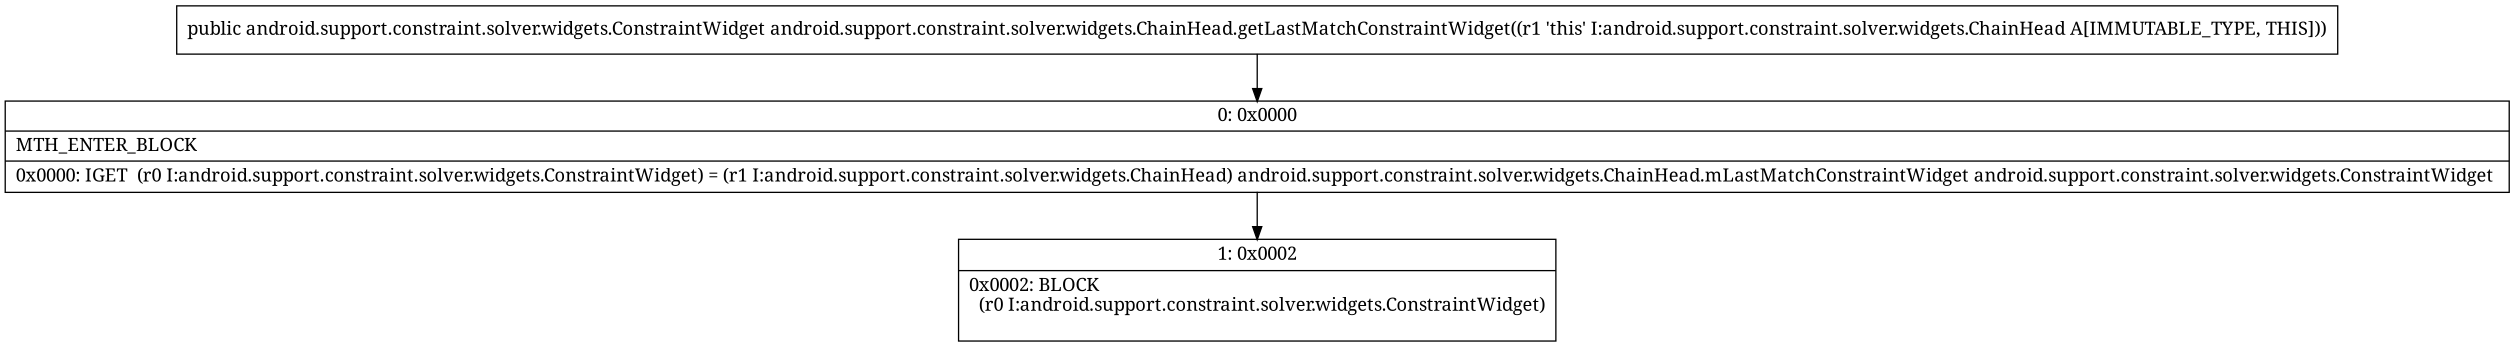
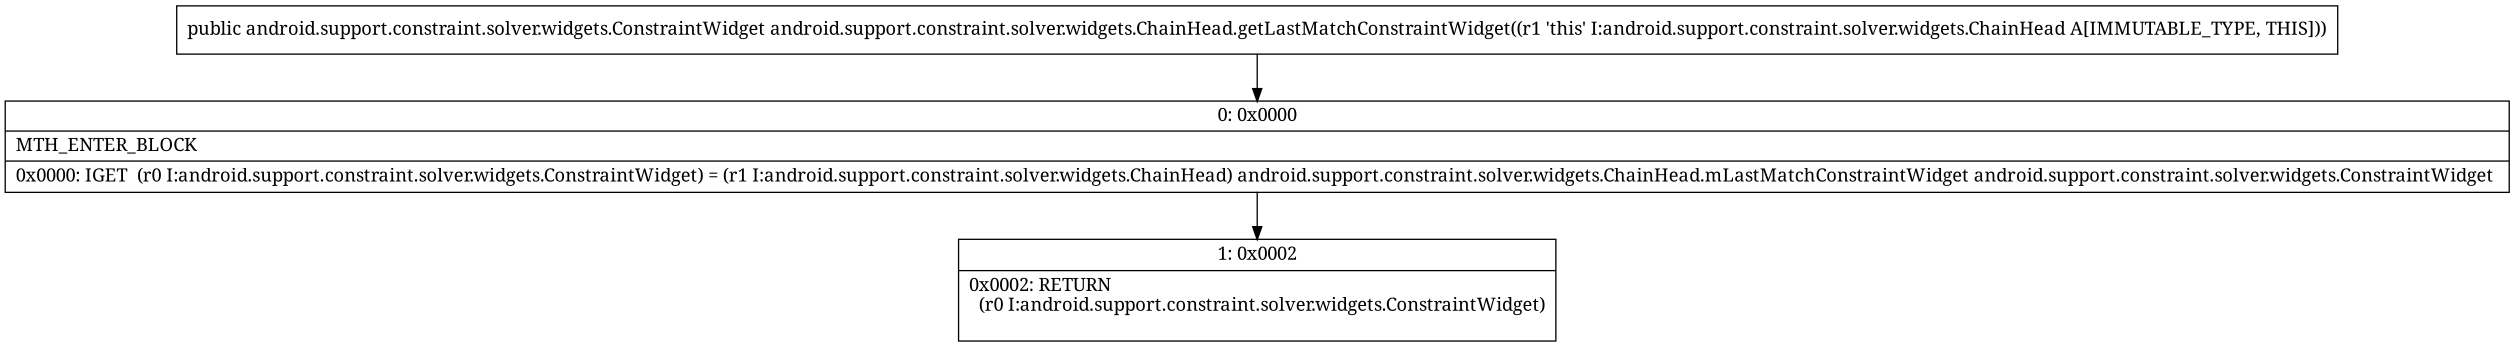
node "1: 0x0002": text "0x0002: BLOCK" -> "0x0002: RETURN"
